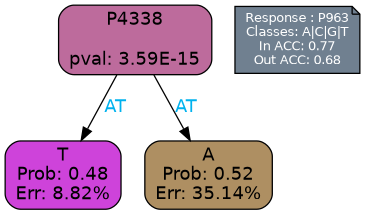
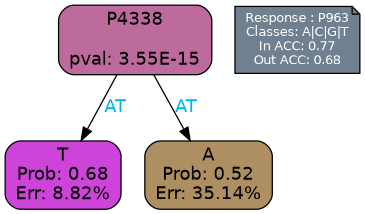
node "P4338 pval: 3.59E-15": label "P4338 pval: 3.59E-15" -> "P4338 pval: 3.55E-15"
node "T Prob: 0.48 Err: 8.82%": label "T Prob: 0.48 Err: 8.82%" -> "T Prob: 0.68 Err: 8.82%"
